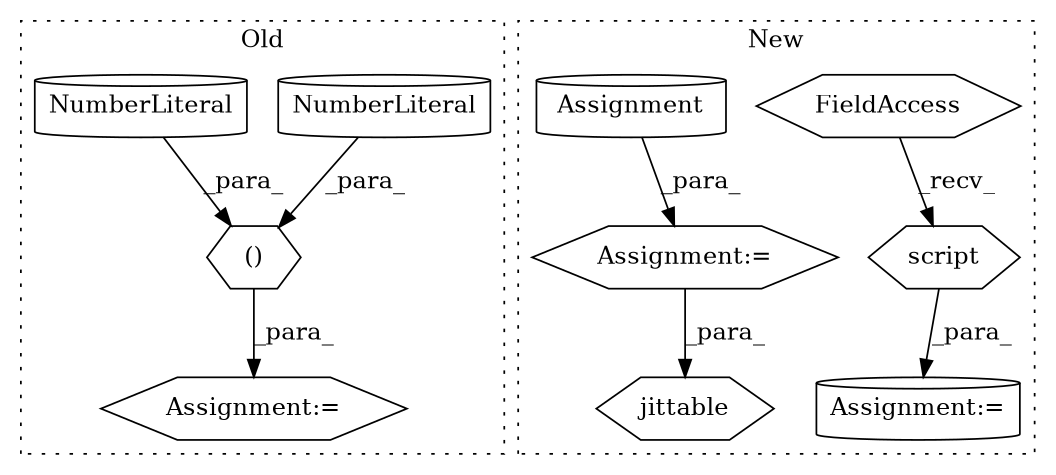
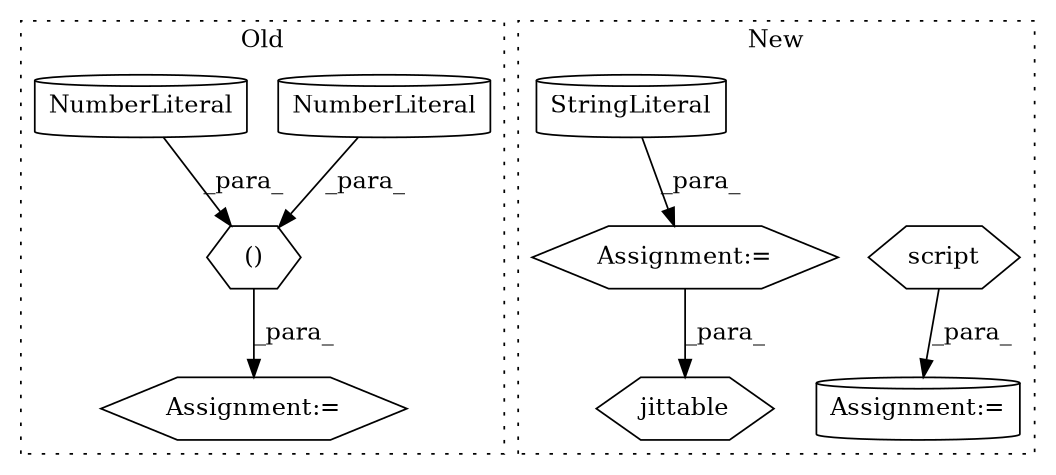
node "Assignment": label "Assignment" -> "StringLiteral"
node "FieldAccess": removed
